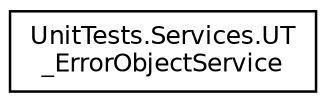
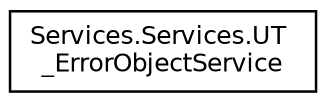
node "UnitTests.Services.UT _ErrorObjectService": label "UnitTests.Services.UT _ErrorObjectService" -> "Services.Services.UT _ErrorObjectService"
